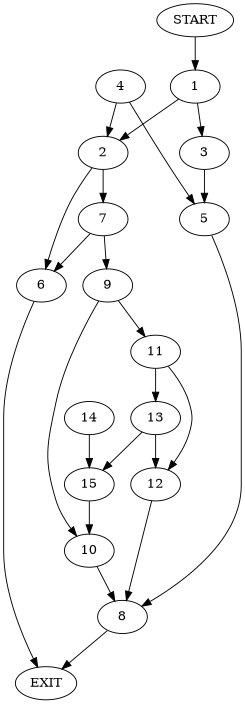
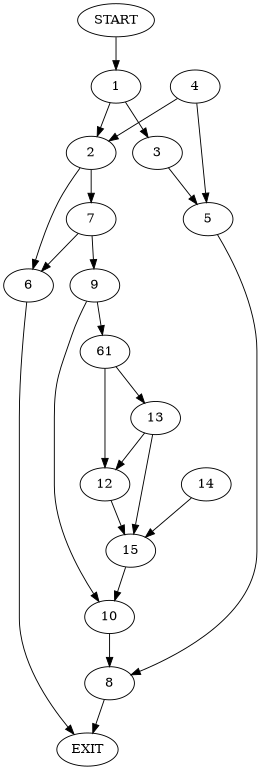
node "11": label "11" -> "61"
edge "12" -> "8": now "12" -> "15"
